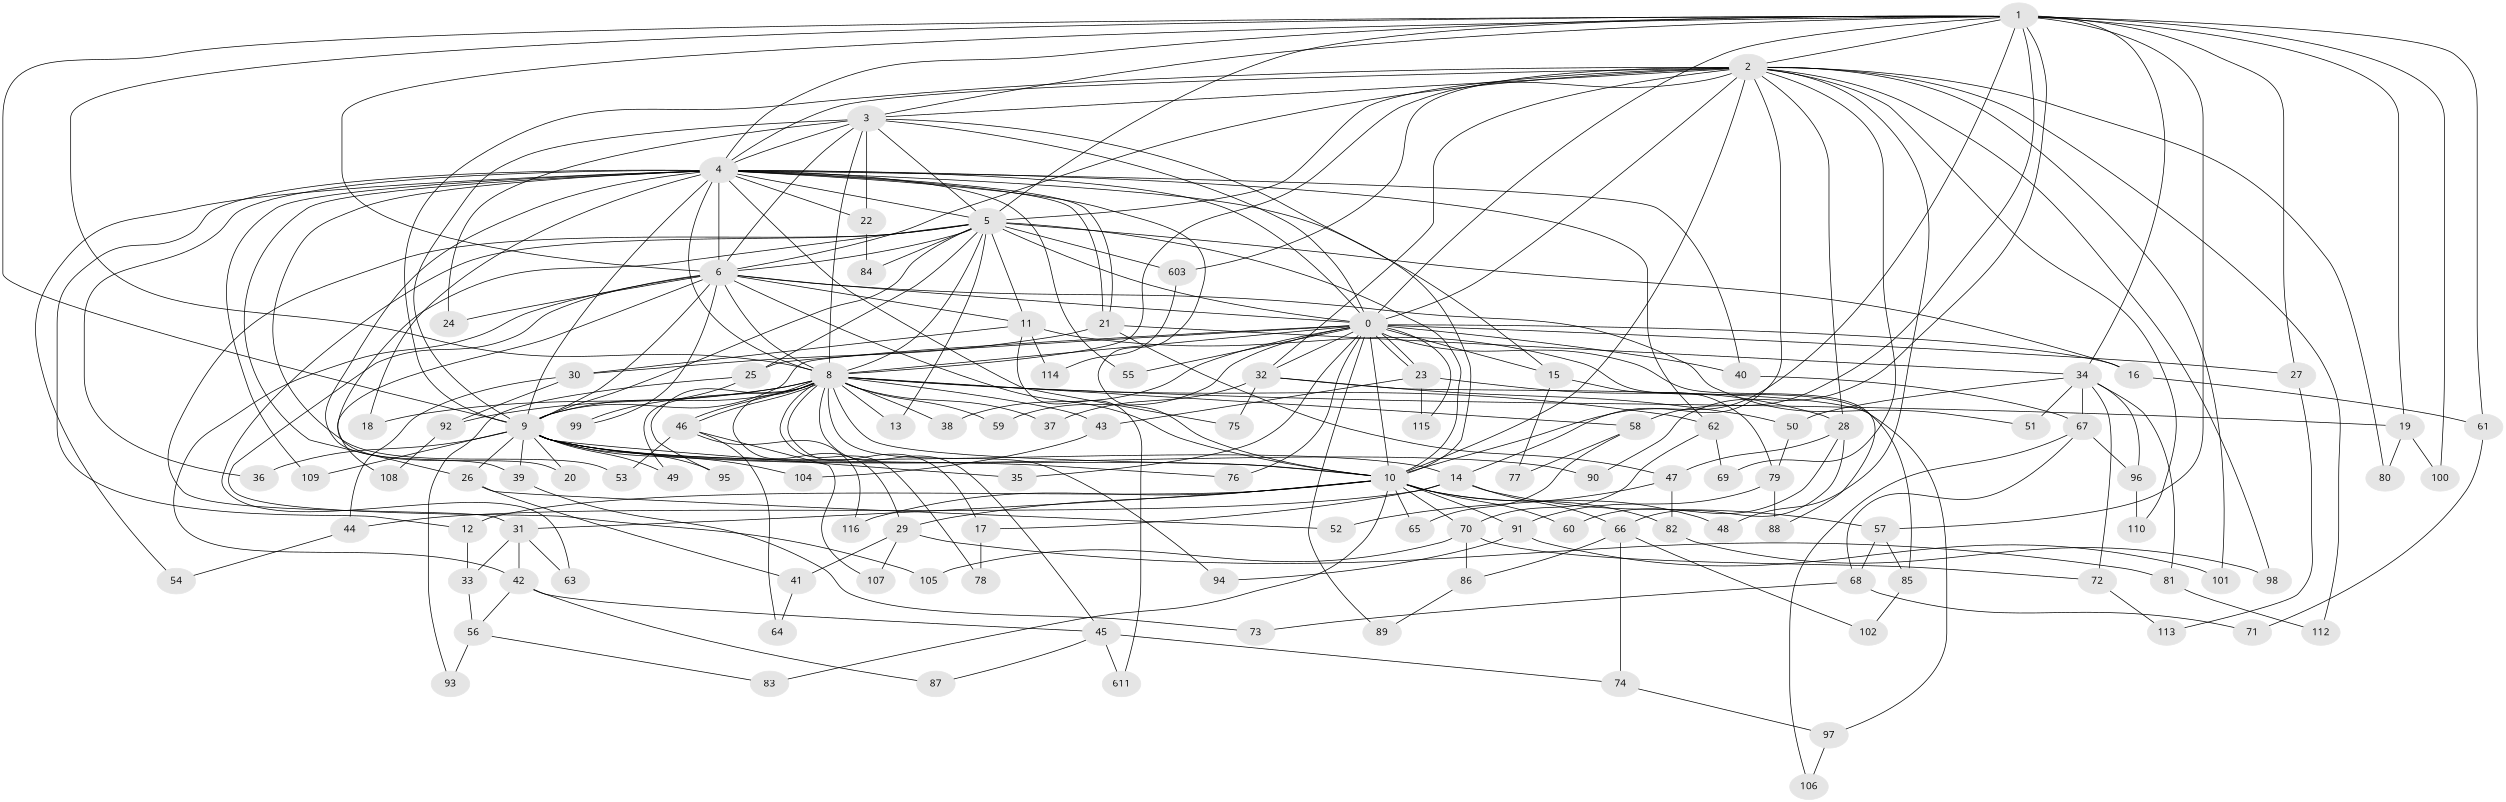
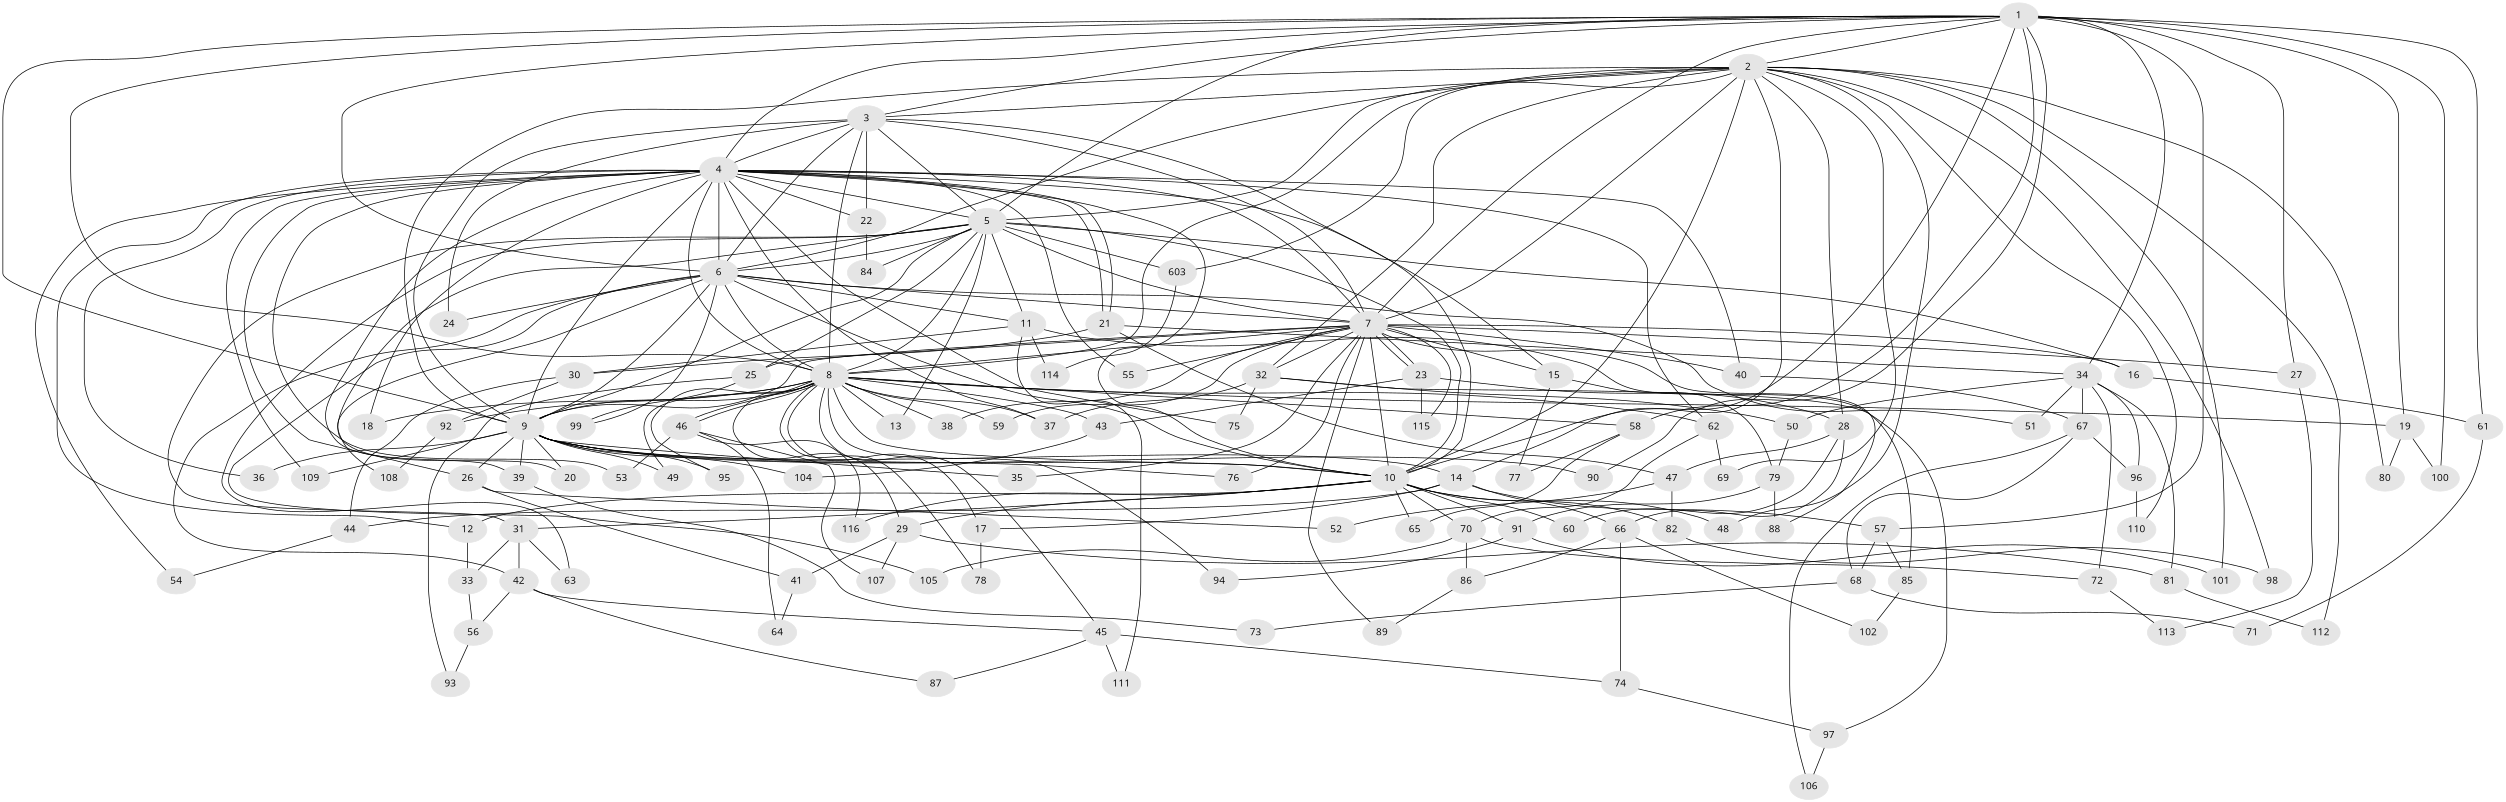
edge "2" -- "4": now "37" -- "4"
node "0": label "0" -> "7"
node "83": removed
node "611": label "611" -> "111"
